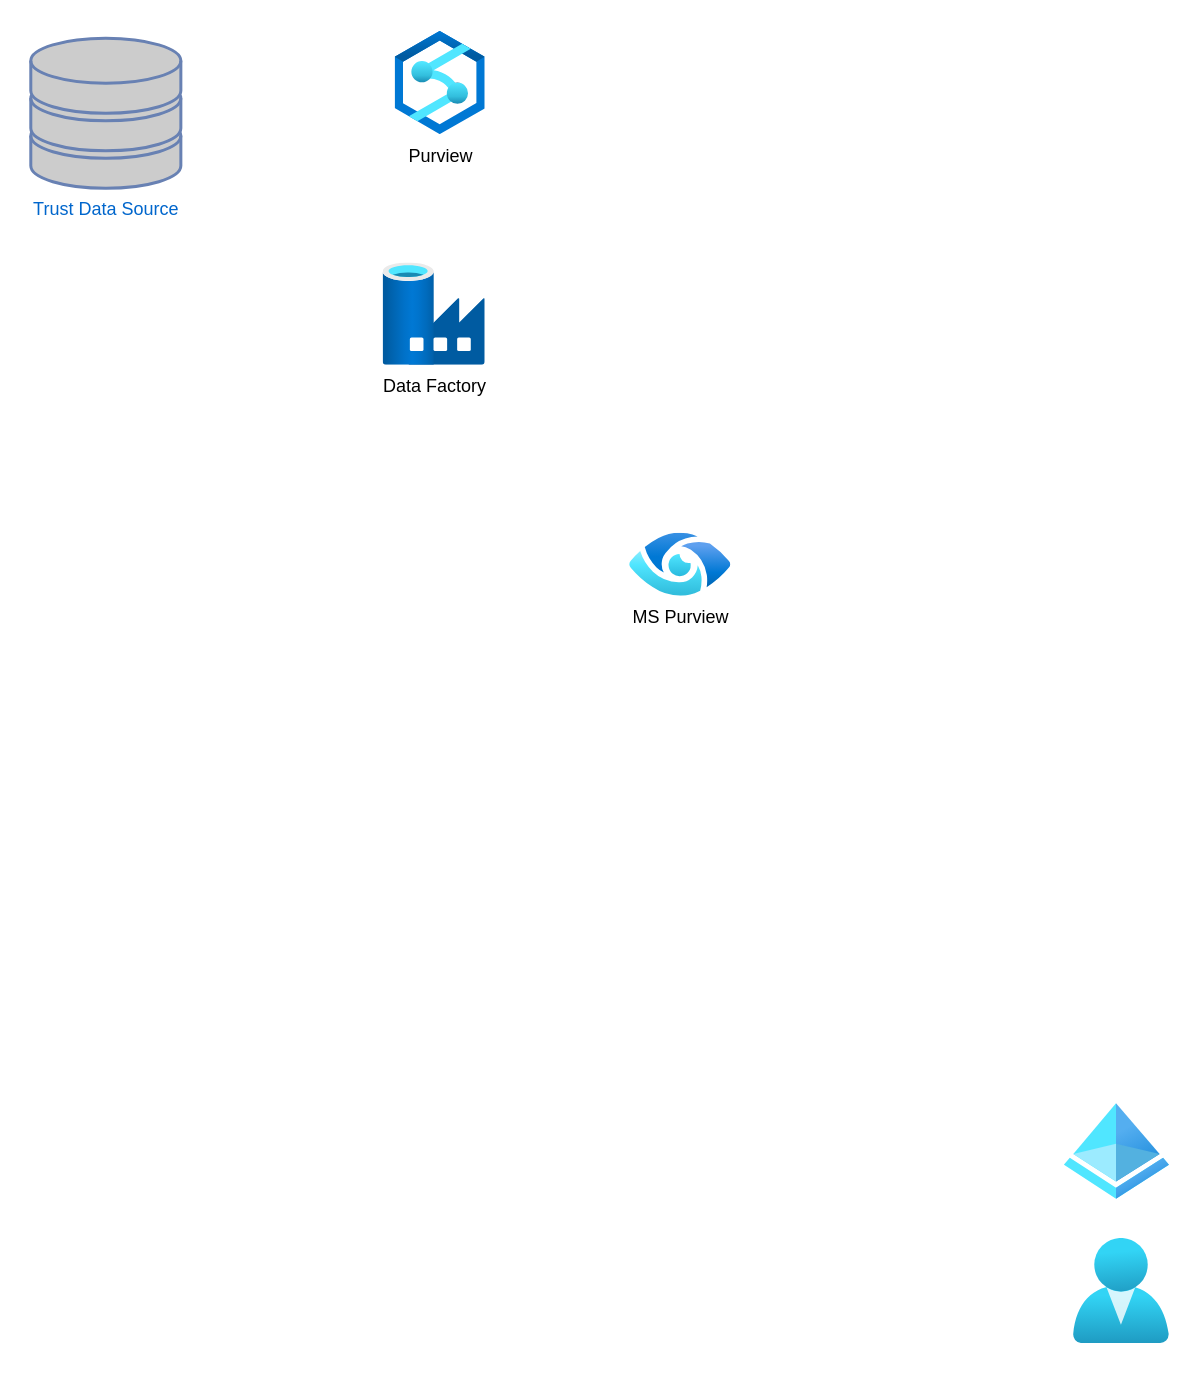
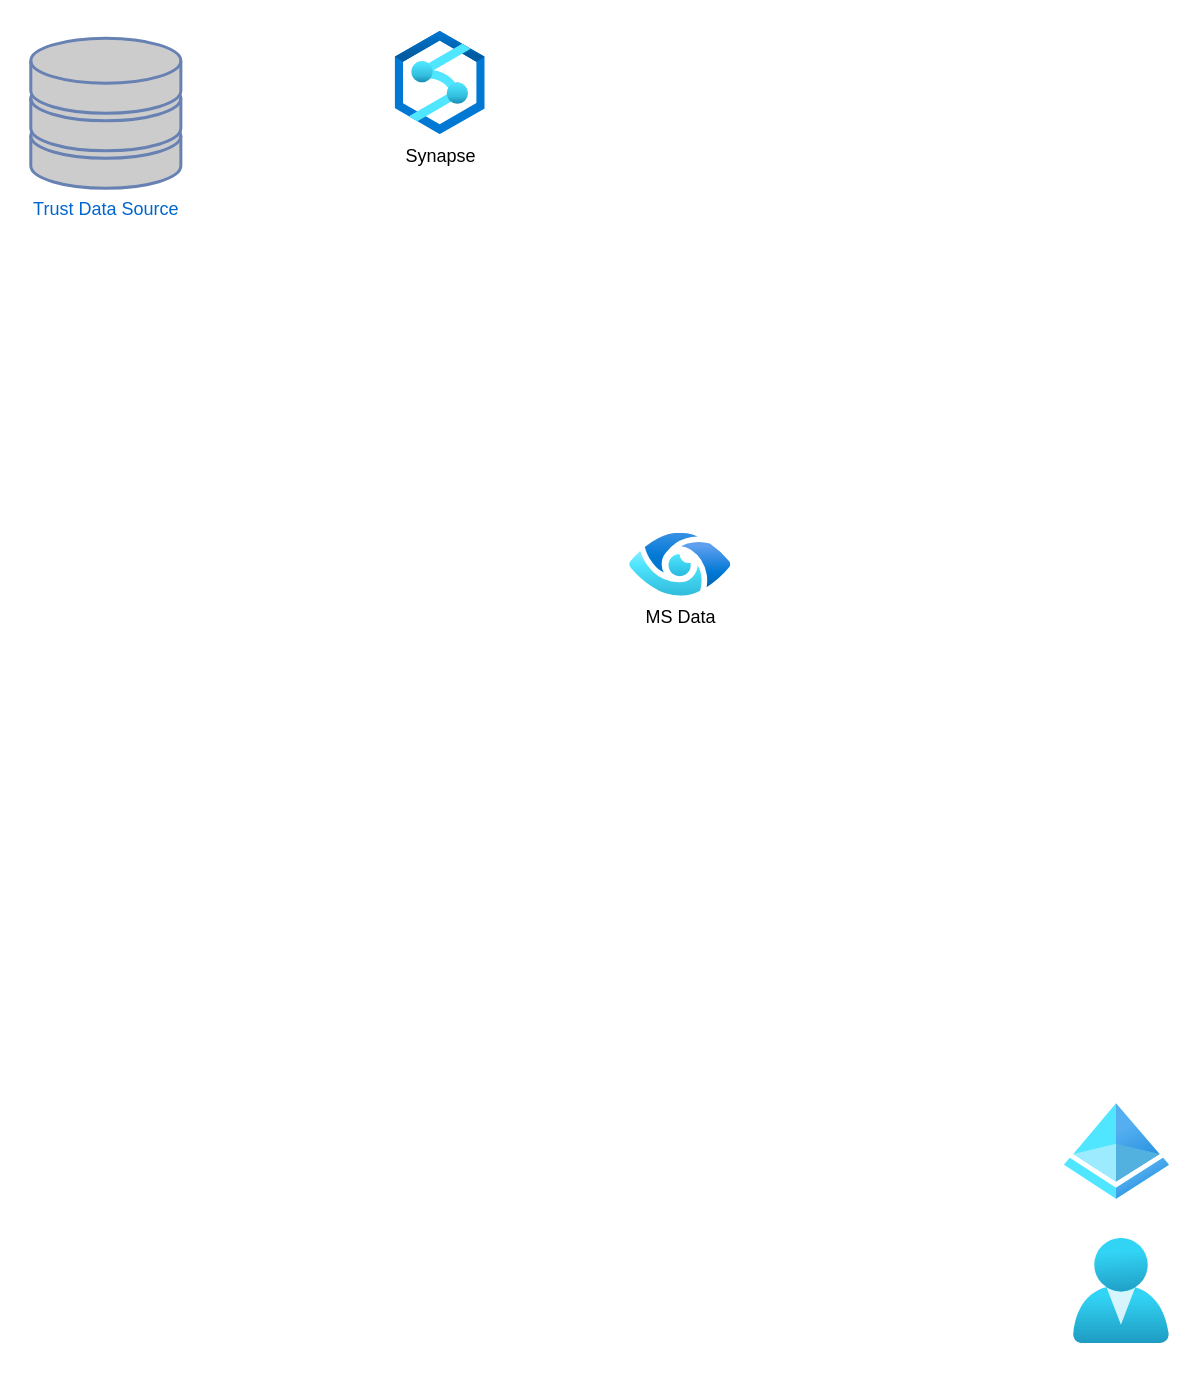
node "Purview": label "Purview" -> "Synapse"
node "Data Factory": removed
node "MS Purview": label "MS Purview" -> "MS Data"
